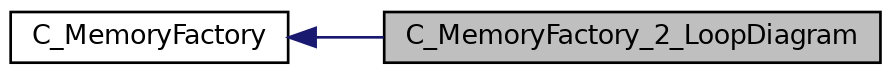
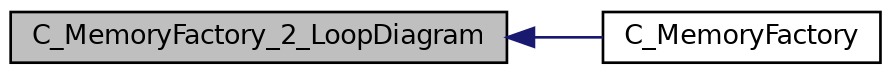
edge "C_MemoryFactory_2_LoopDiagram" -> "C_MemoryFactory": reversed
